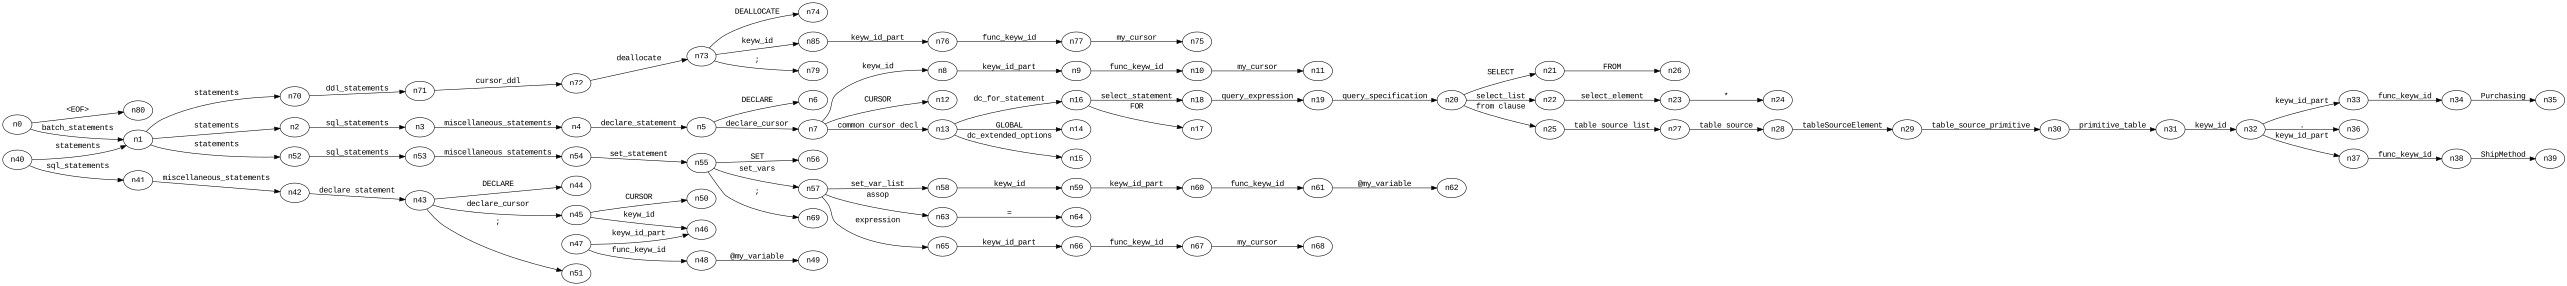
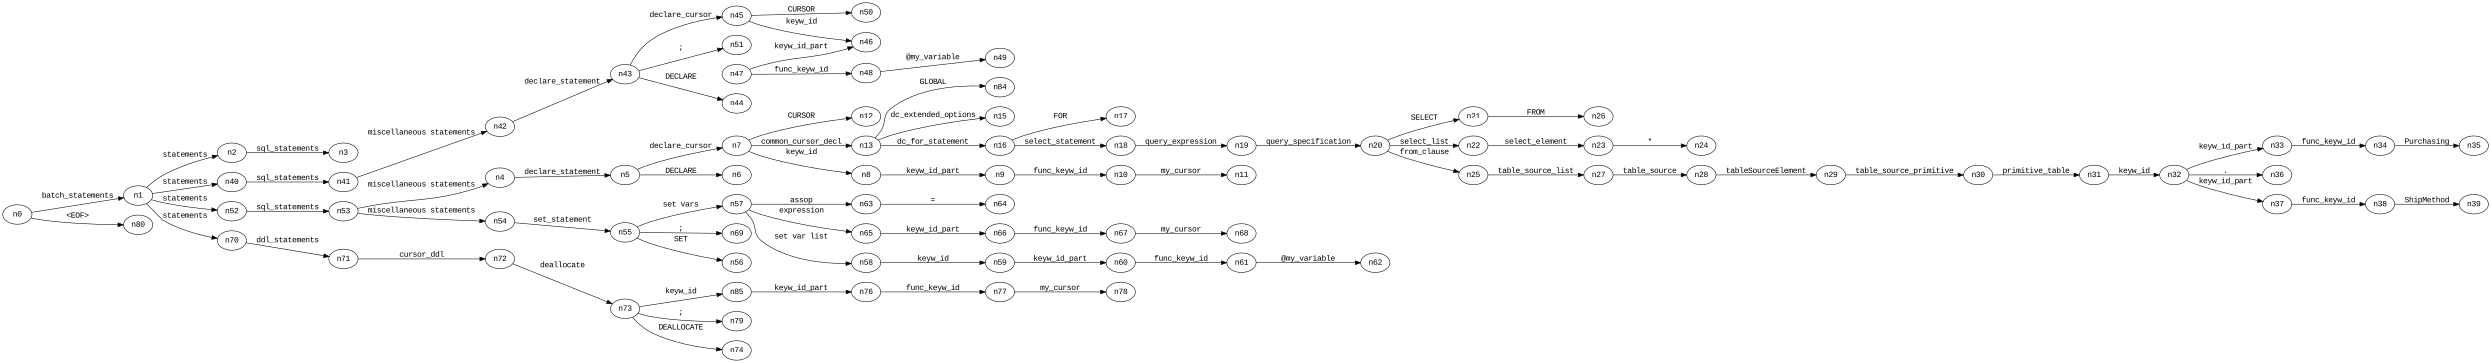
node "n75": label "n75" -> "n78"
edge "n3" -> "n4": now "n53" -> "n4"
node "n14": label "n14" -> "n84"
edge "n40" -> "n1": reversed
